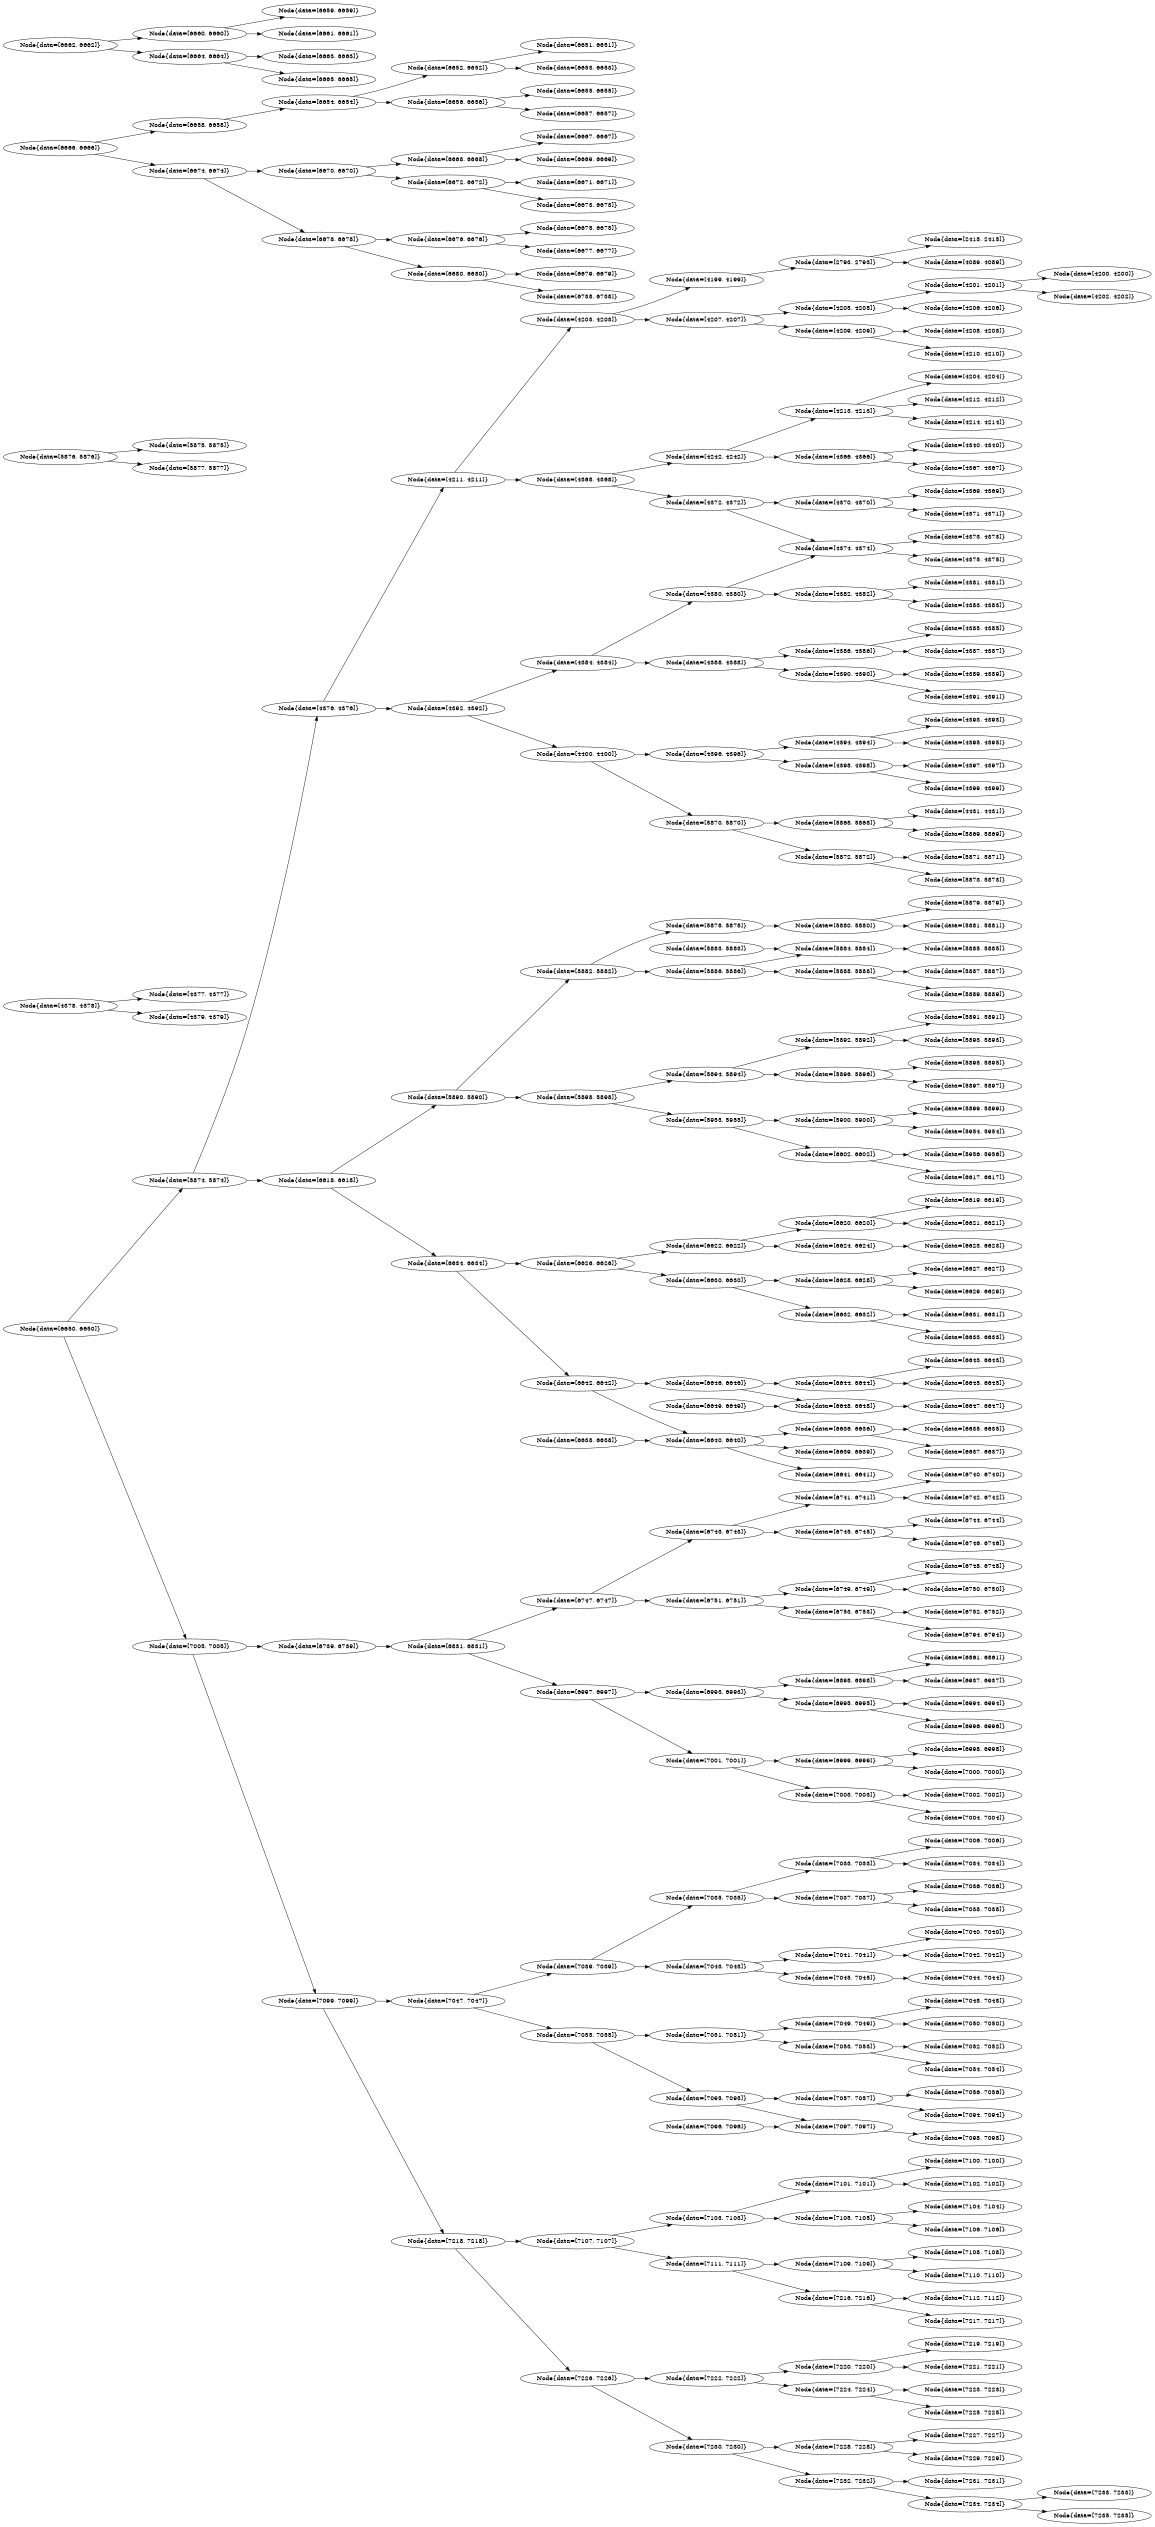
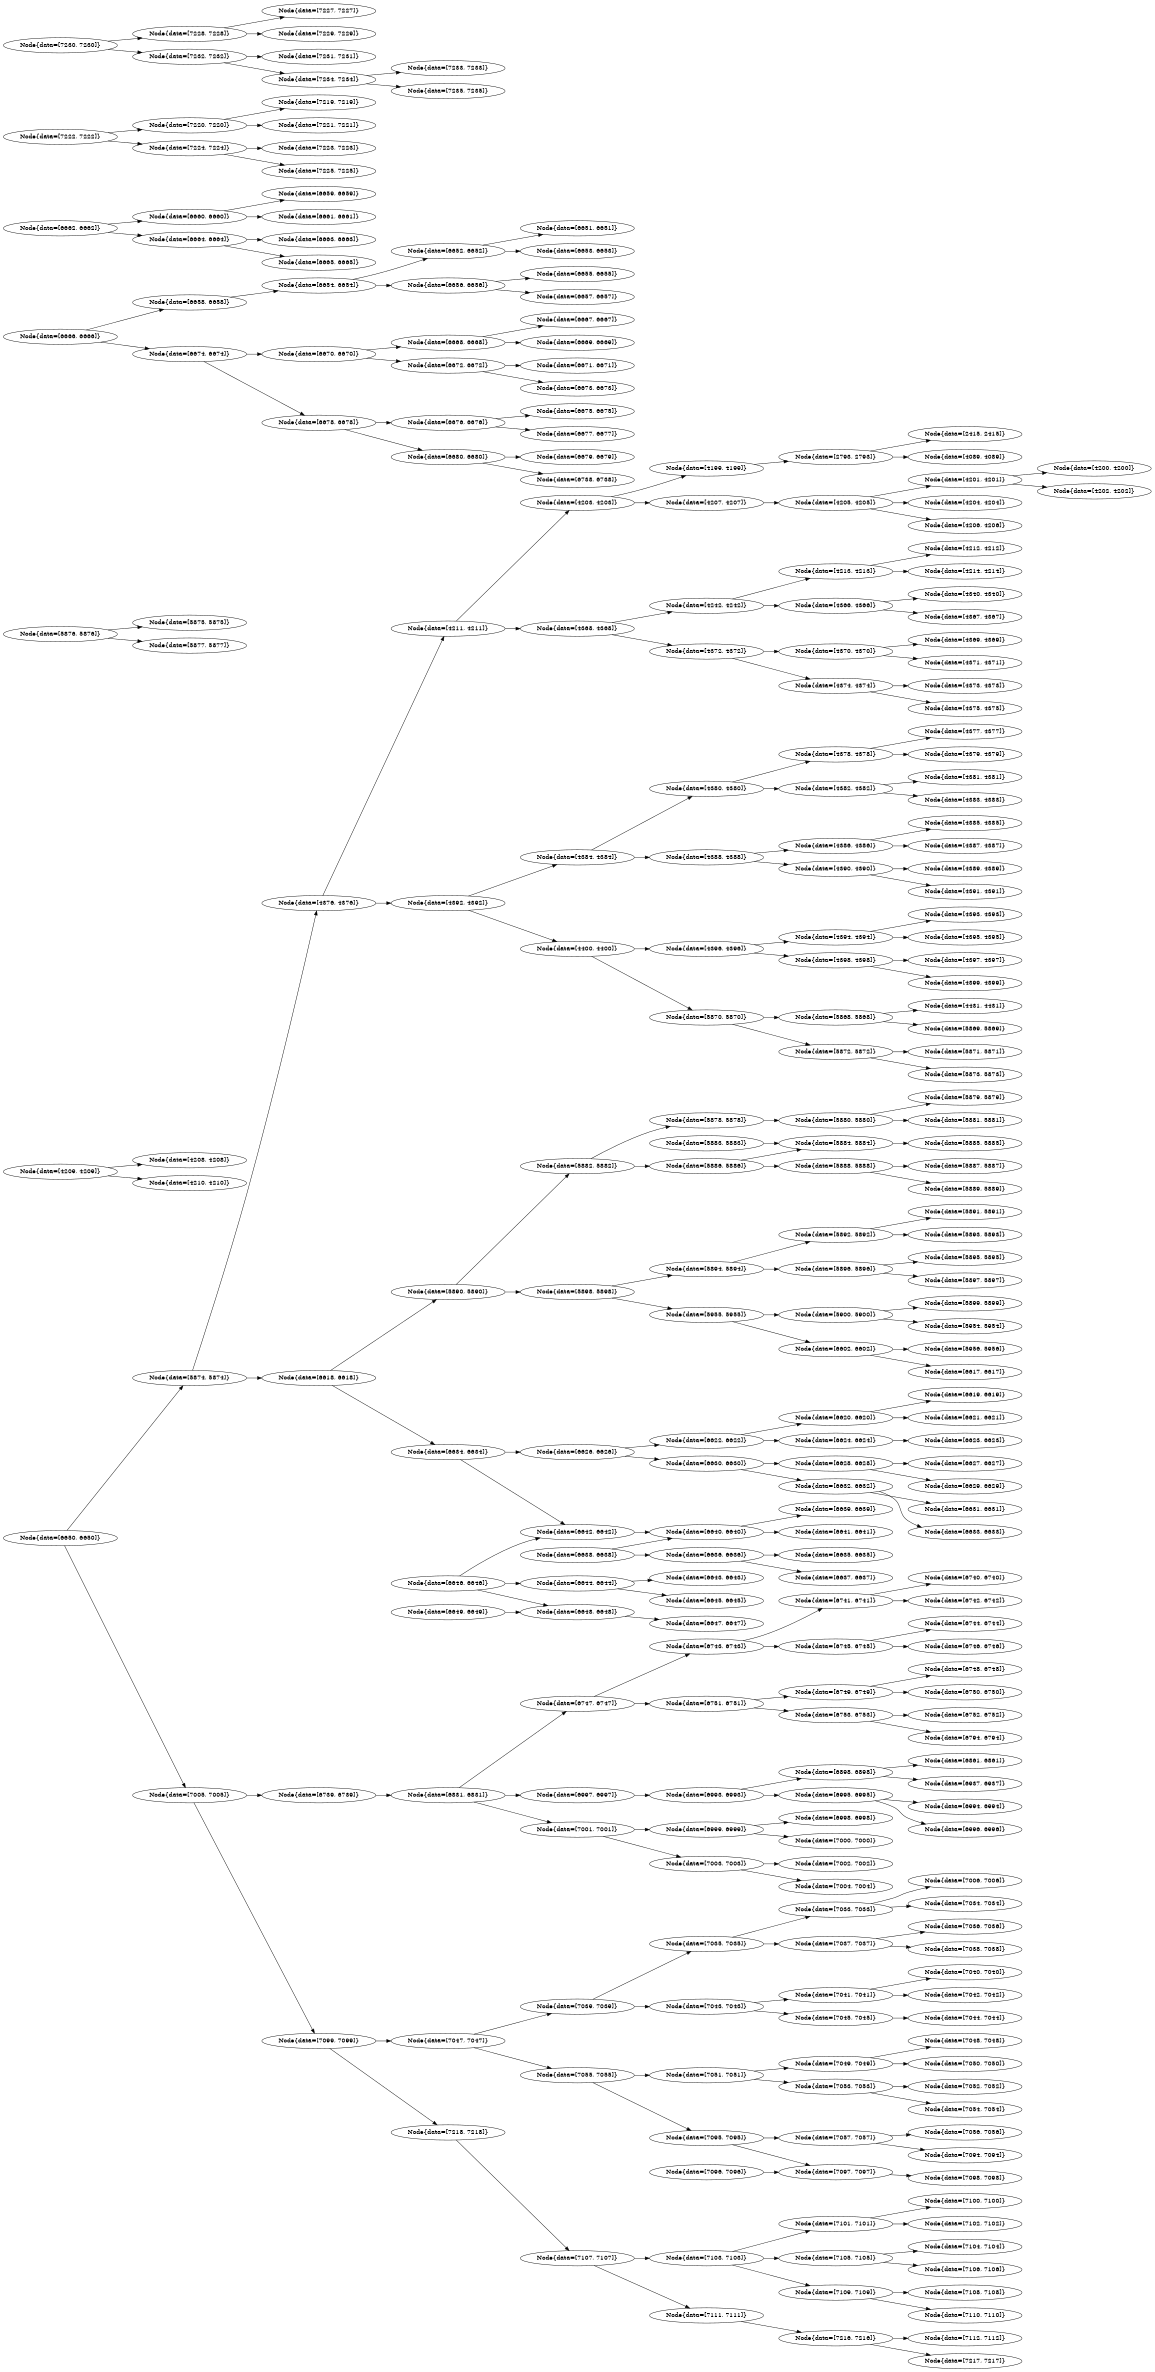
edge "Node{data=[4207, 4207]}" -> "Node{data=[4209, 4209]}": removed
edge "Node{data=[4213, 4213]}" -> "Node{data=[4204, 4204]}": now "Node{data=[4205, 4205]}" -> "Node{data=[4204, 4204]}"
edge "Node{data=[4380, 4380]}" -> "Node{data=[4374, 4374]}": now "Node{data=[4380, 4380]}" -> "Node{data=[4378, 4378]}"
edge "Node{data=[6642, 6642]}" -> "Node{data=[6646, 6646]}": reversed
edge "Node{data=[6640, 6640]}" -> "Node{data=[6636, 6636]}": now "Node{data=[6638, 6638]}" -> "Node{data=[6636, 6636]}"
edge "Node{data=[6997, 6997]}" -> "Node{data=[7001, 7001]}": now "Node{data=[6831, 6831]}" -> "Node{data=[7001, 7001]}"
edge "Node{data=[7111, 7111]}" -> "Node{data=[7109, 7109]}": now "Node{data=[7103, 7103]}" -> "Node{data=[7109, 7109]}"
node "Node{data=[7226, 7226]}": removed
